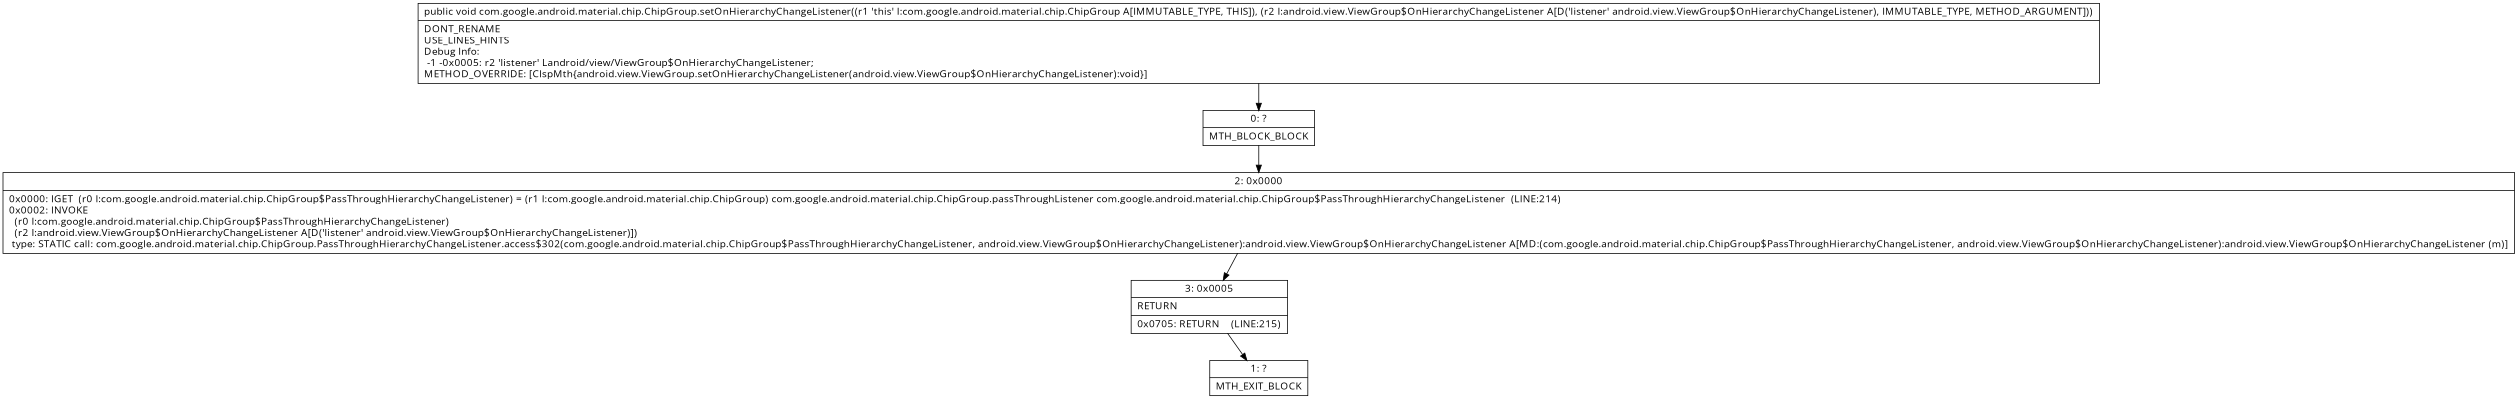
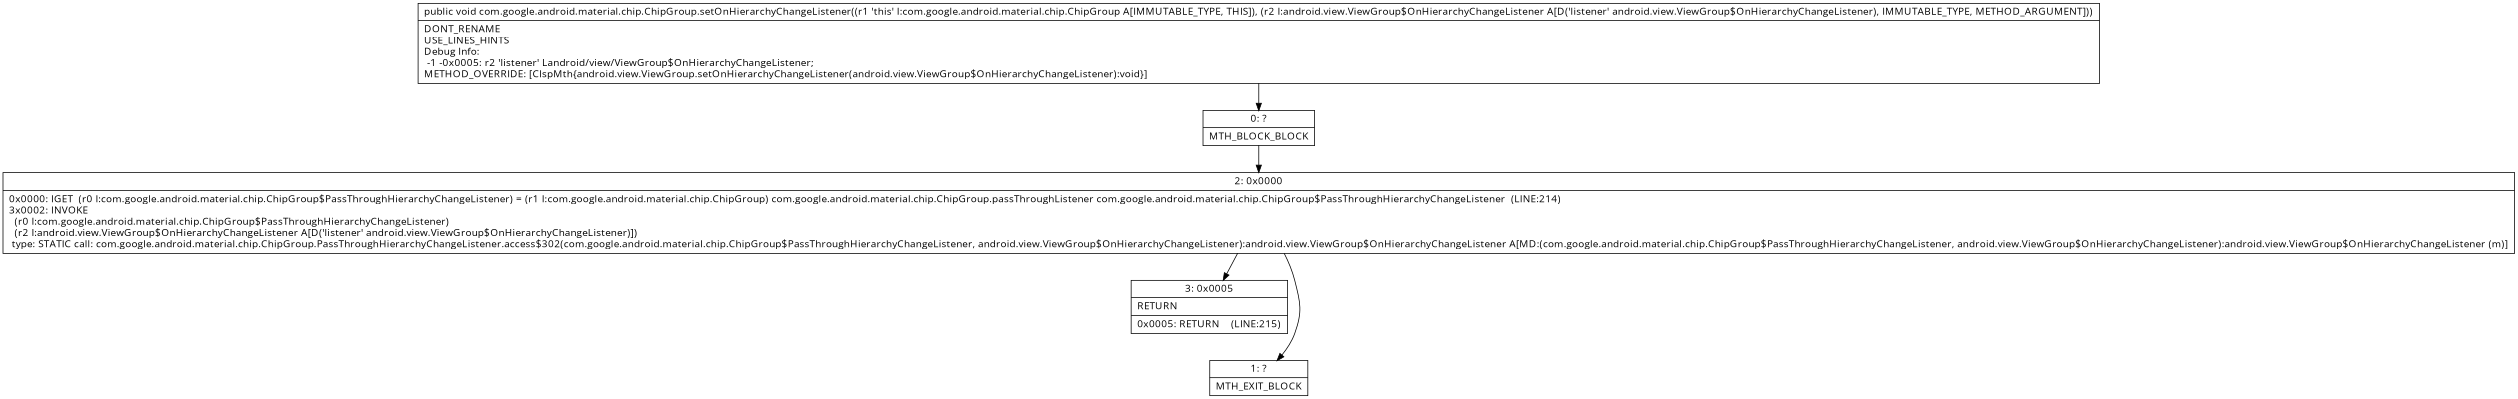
node "2: 0x0000": text "0x0002: INVOKE" -> "3x0002: INVOKE"
node "3: 0x0005": text "0x0705: RETURN    (LINE:215)" -> "0x0005: RETURN    (LINE:215)"
edge "3: 0x0005" -> "1: ?": now "2: 0x0000" -> "1: ?"
